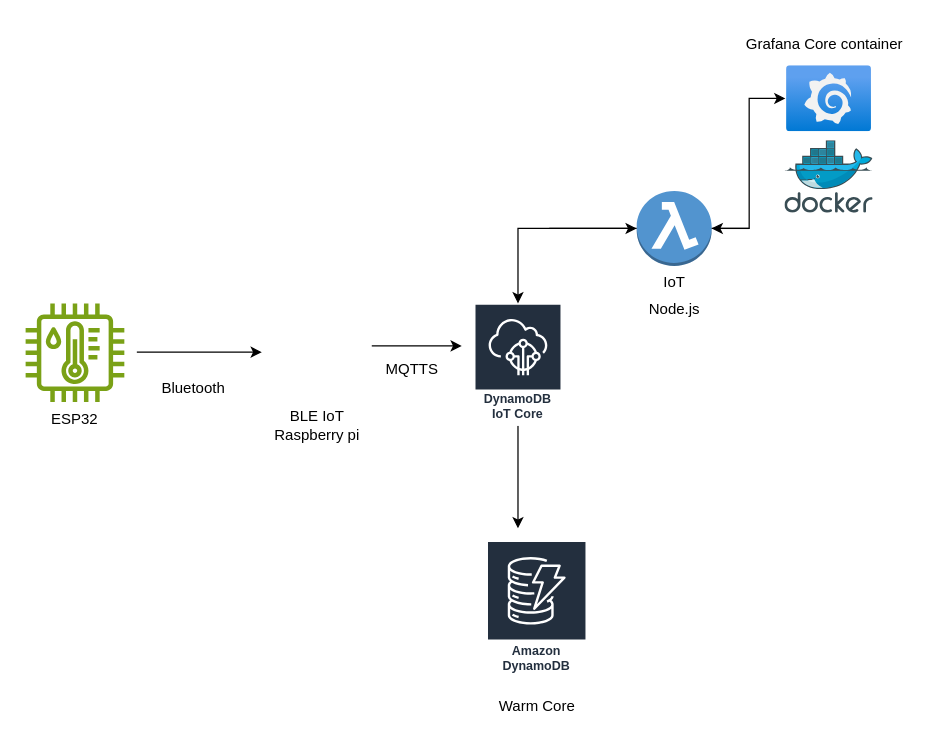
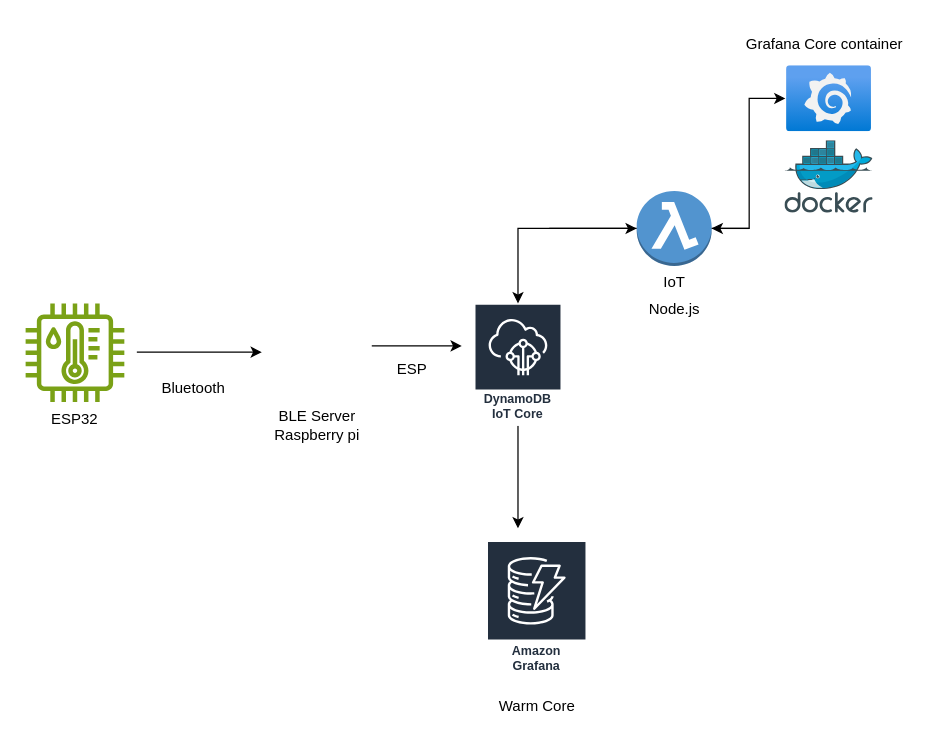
node "MQTTS": label "MQTTS" -> "ESP"
node "BLE IoT Raspberry pi": label "BLE IoT Raspberry pi" -> "BLE Server Raspberry pi"
node "Amazon DynamoDB": label "Amazon DynamoDB" -> "Amazon Grafana"
